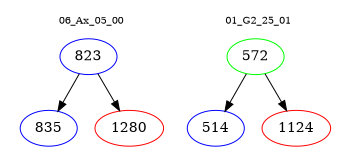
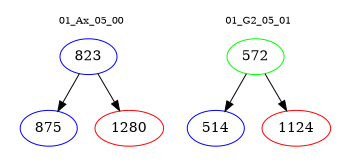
cluster "06_Ax_05_00": label "06_Ax_05_00" -> "01_Ax_05_00"
cluster "01_G2_25_01": label "01_G2_25_01" -> "01_G2_05_01"
node "835": label "835" -> "875"
